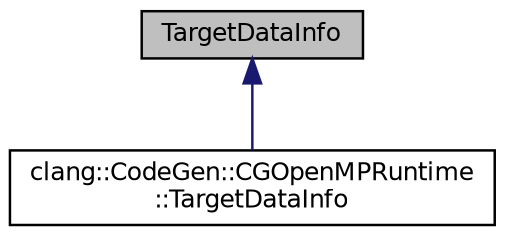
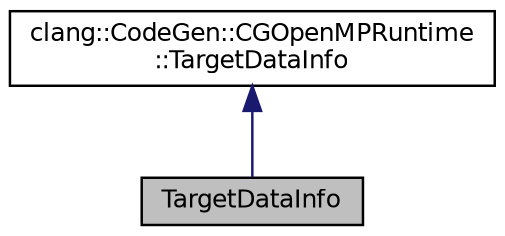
edge "clang::CodeGen::CGOpenMPRuntime ::TargetDataInfo" -> "TargetDataInfo": reversed
